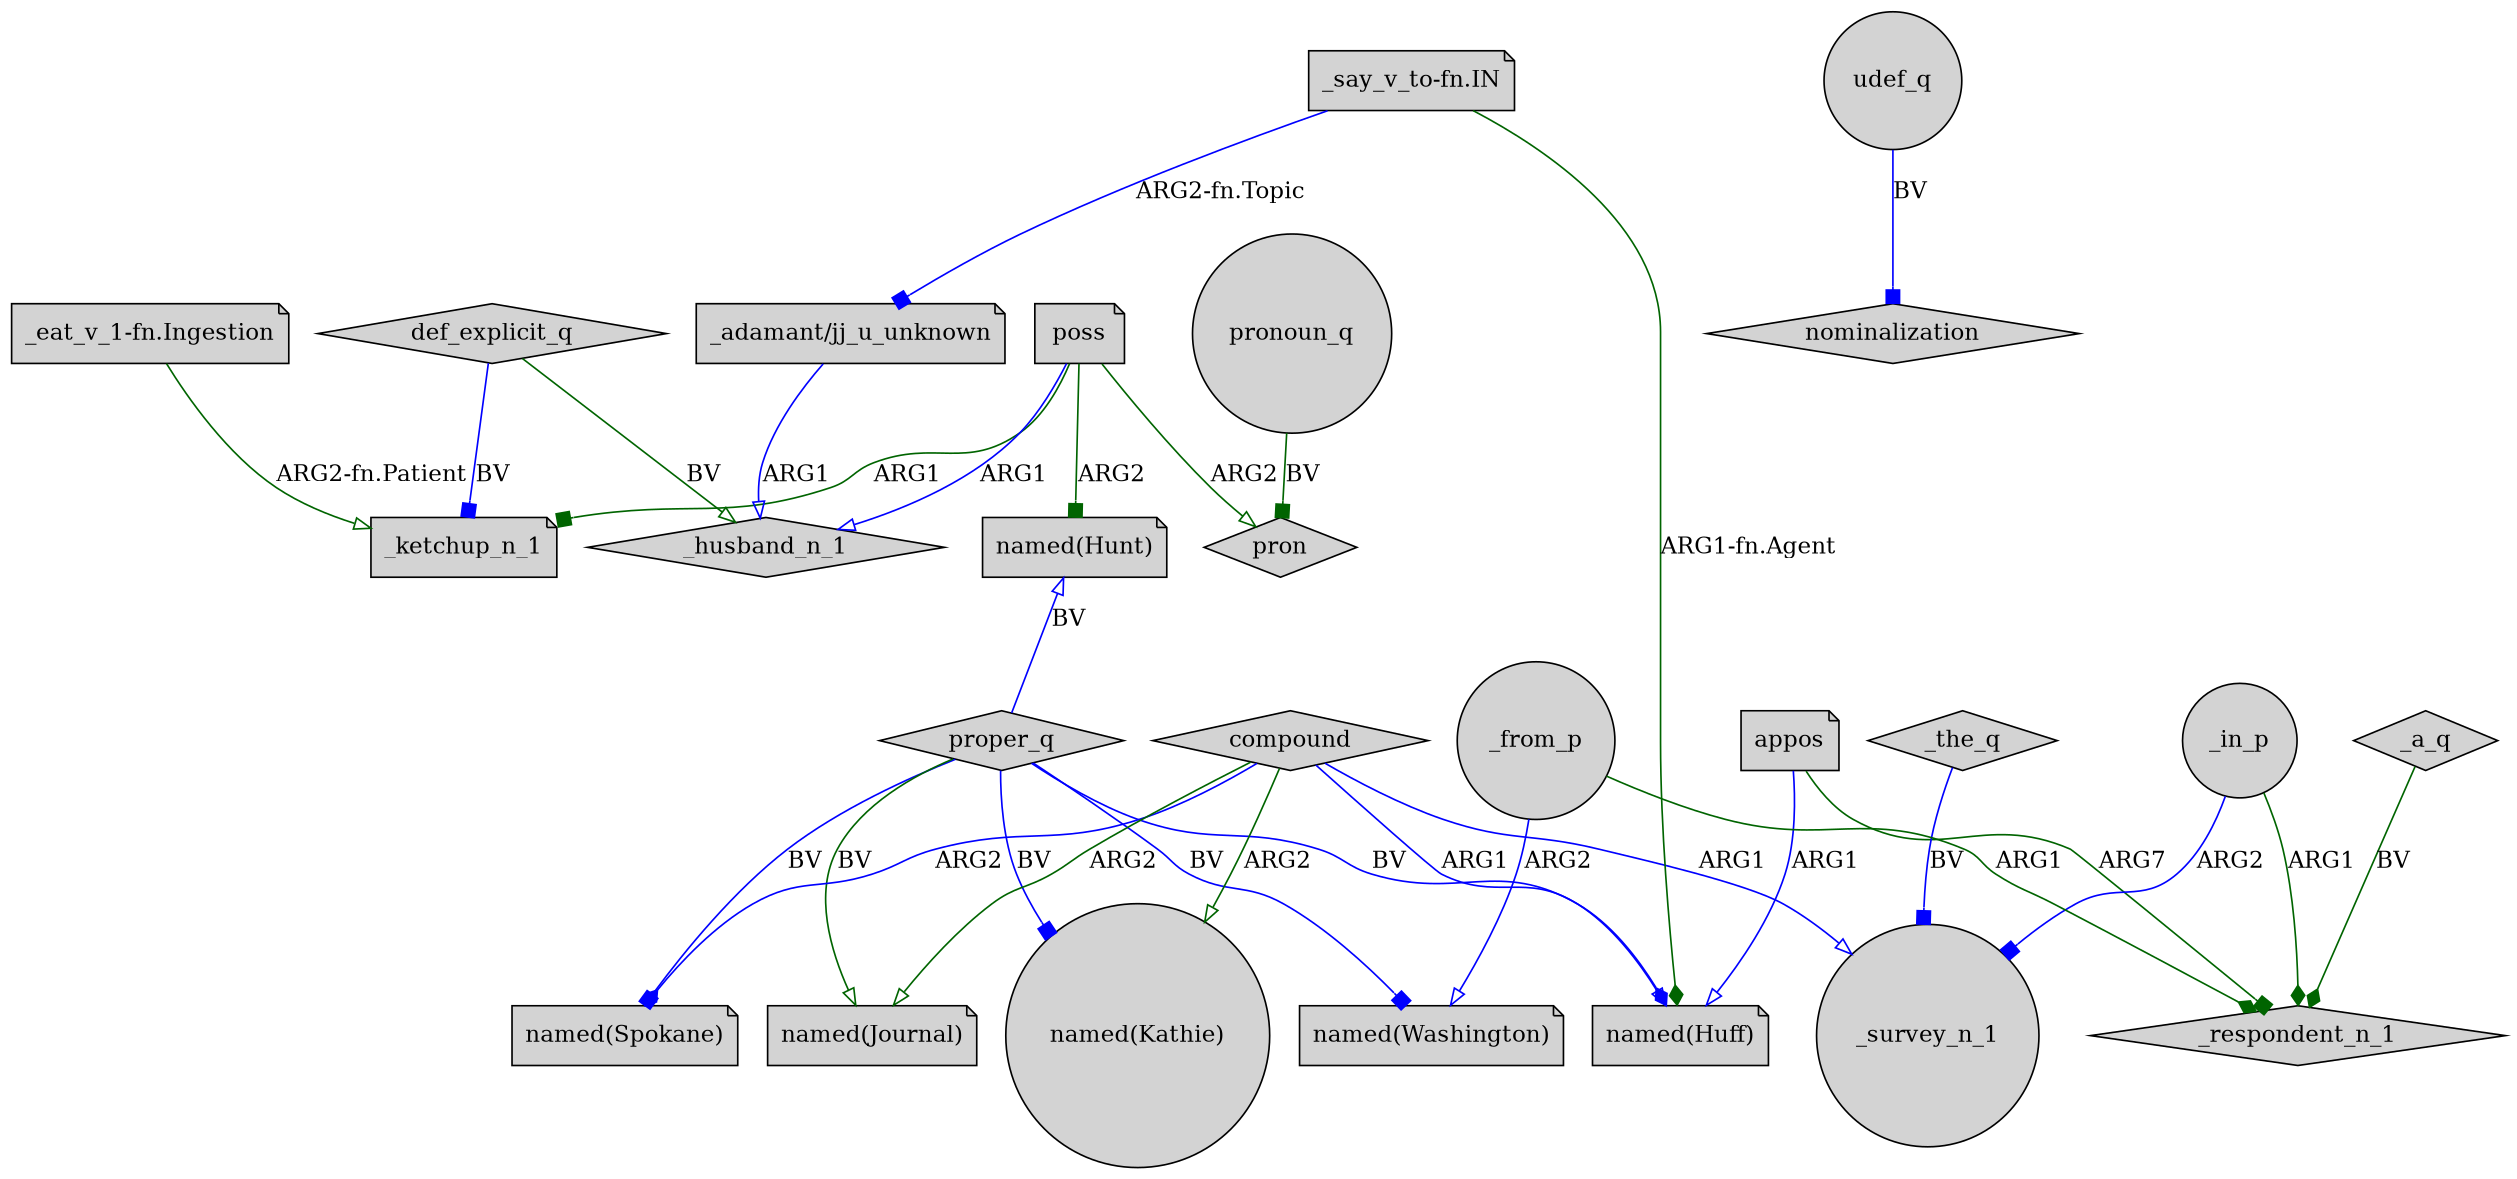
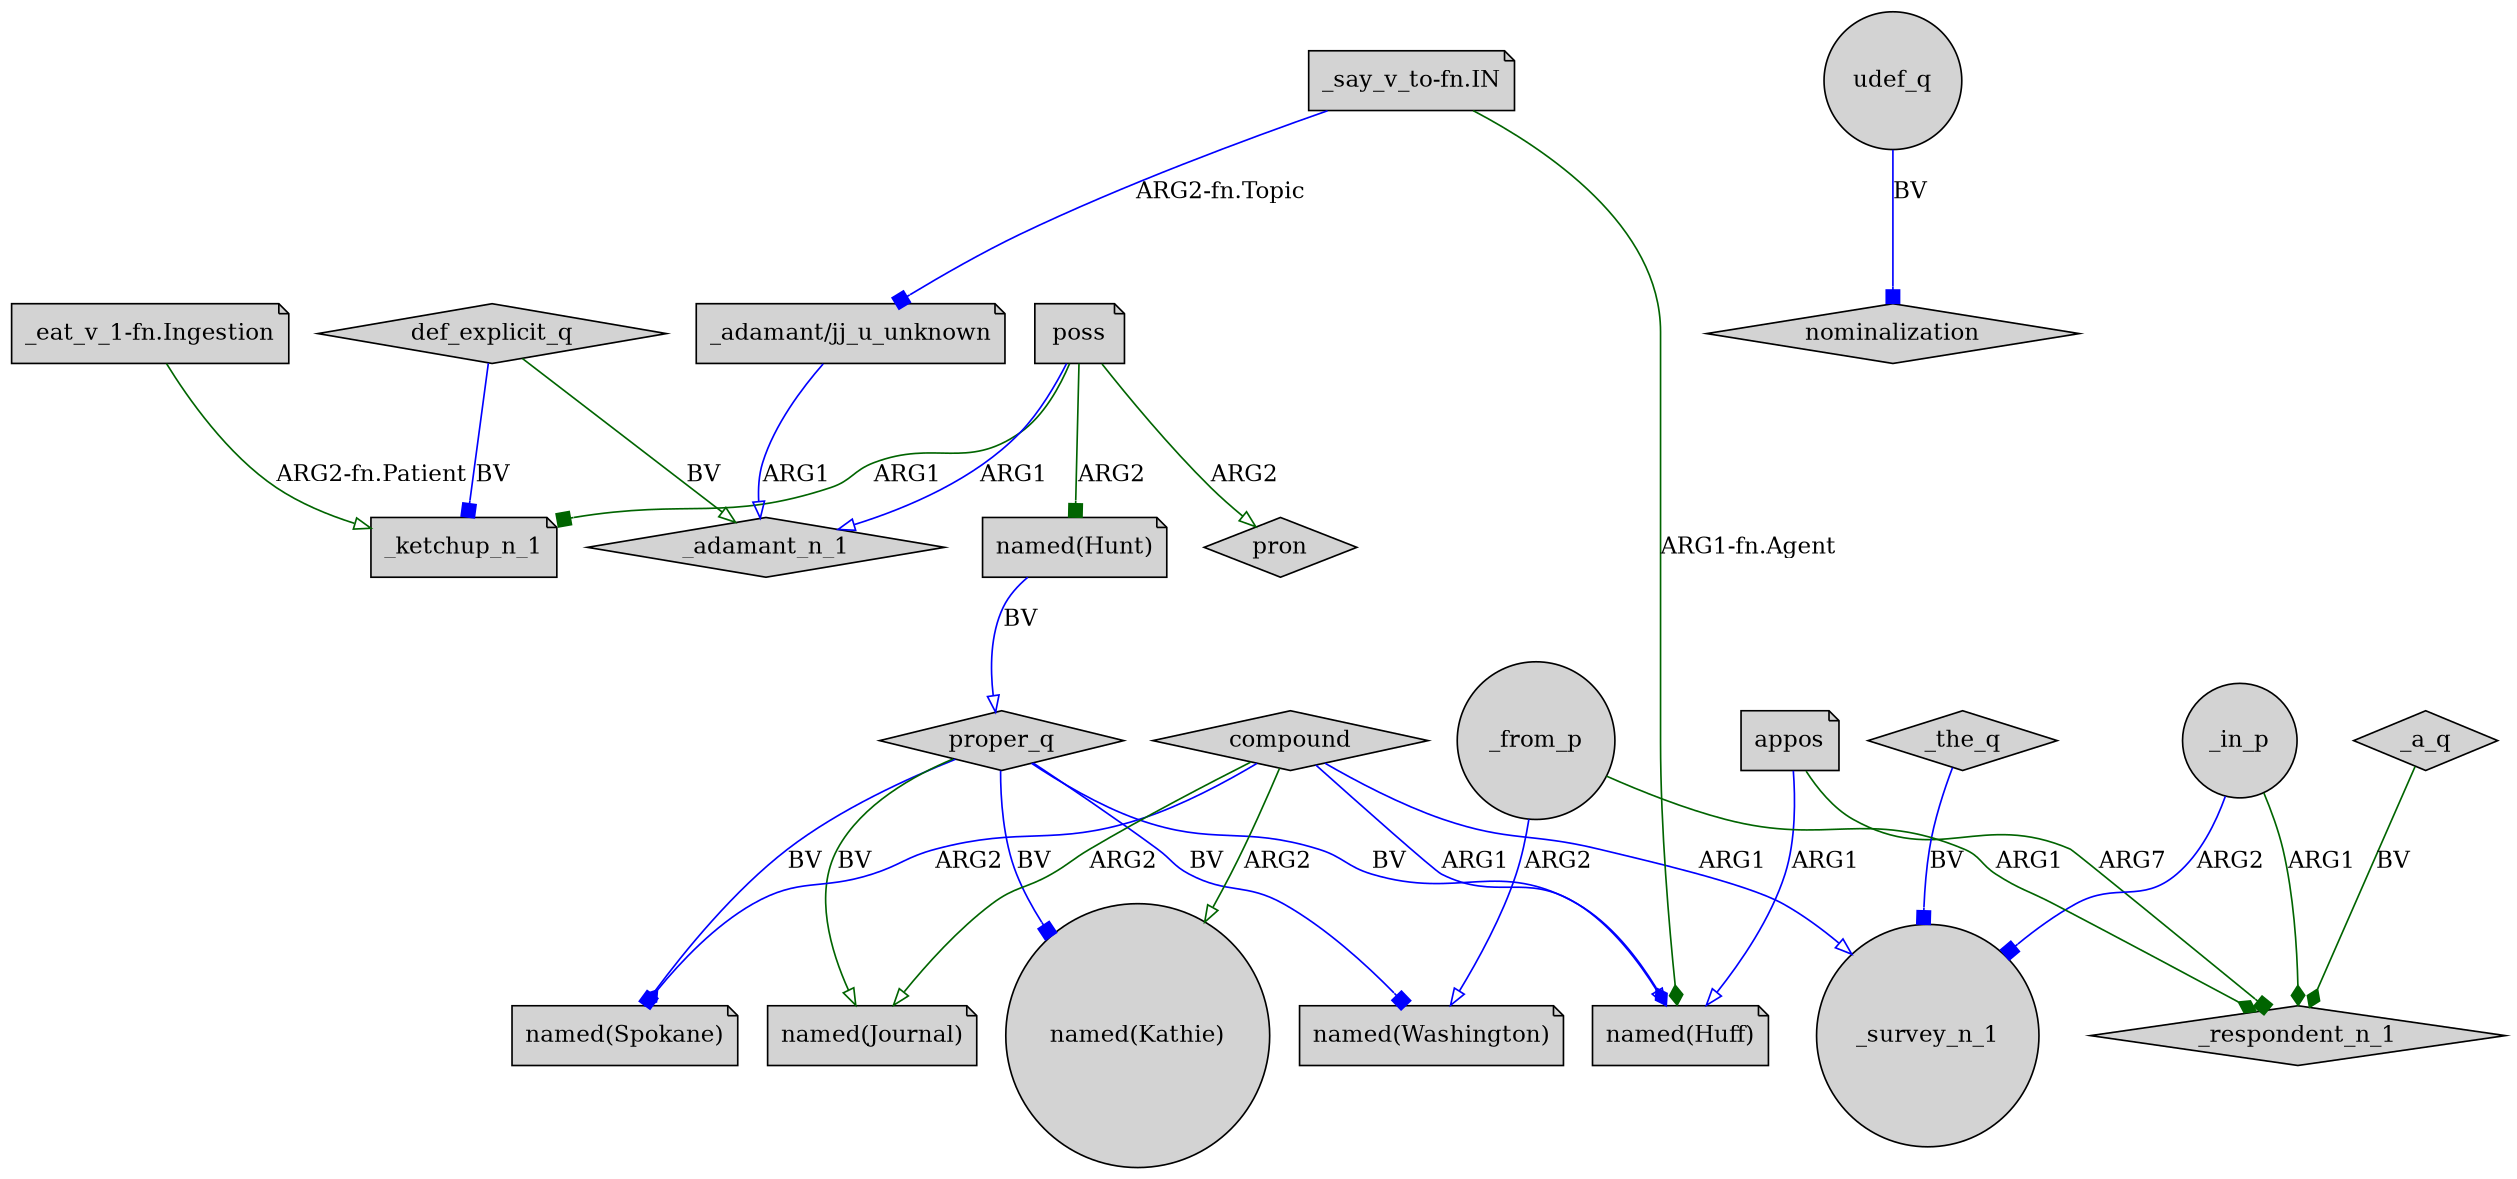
node "pronoun_q": removed
node "_husband_n_1": label "_husband_n_1" -> "_adamant_n_1"
edge "proper_q" -> "named(Hunt)": reversed
